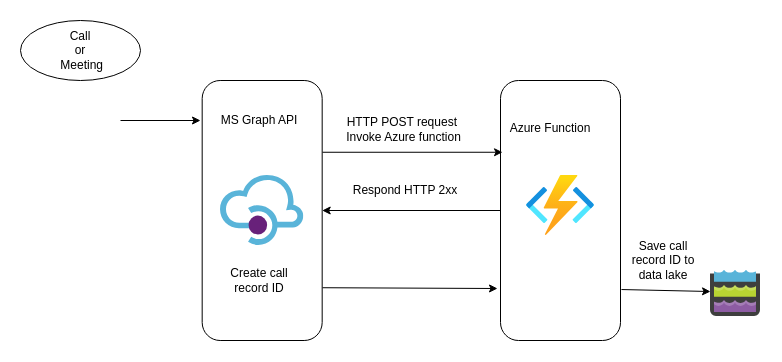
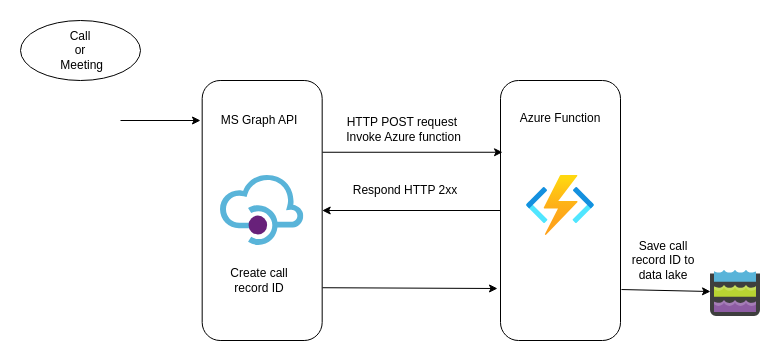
node "Azure Function": moved (551, 128) -> (561, 118)
